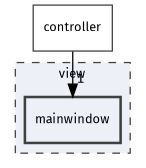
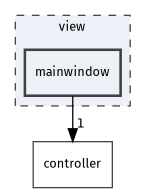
edge "controller" -> "mainwindow": reversed
